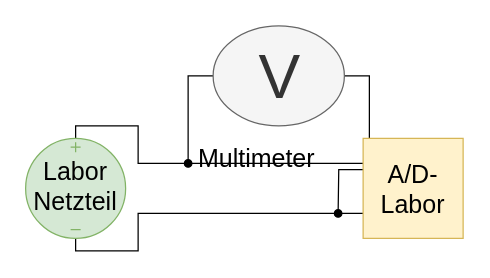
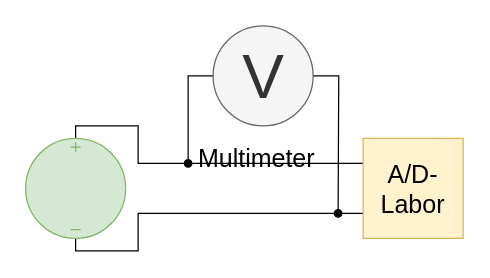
node "V": size 131x100 -> 100x100
node "Labor Netzteil": removed
